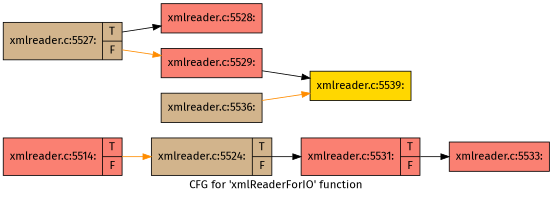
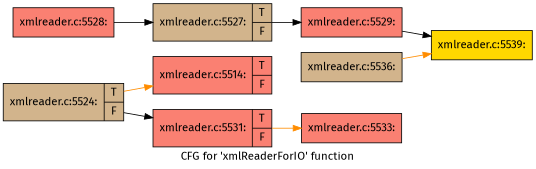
edge "xmlreader.c:5527:" -> "xmlreader.c:5528:": reversed
edge "xmlreader.c:5527:" -> "xmlreader.c:5529:": color darkorange -> black
edge "xmlreader.c:5514:" -> "xmlreader.c:5524:": reversed
edge "xmlreader.c:5531:" -> "xmlreader.c:5533:": color black -> darkorange
